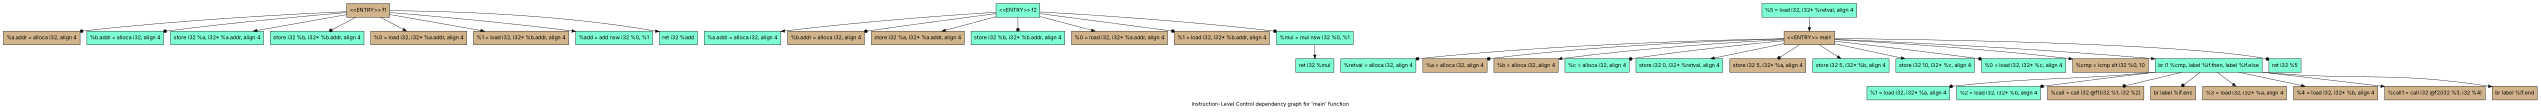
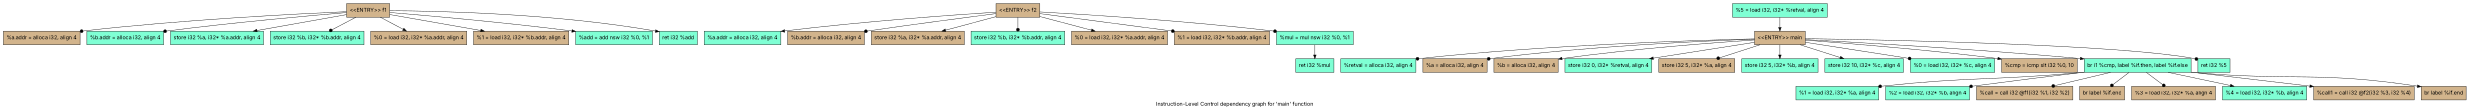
node "<<ENTRY>> f2": fillcolor aquamarine -> tan
node "%c = alloca i32, align 4": removed
edge "br i1 %cmp, label %if.then, label %if.else" -> "%3 = load i32, i32* %a, align 4": arrowhead normal -> dot
node "%4 = load i32, i32* %b, align 4": fillcolor tan -> aquamarine
